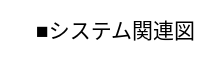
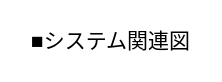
node "■システム関連図": moved (116, 31) -> (111, 41)
